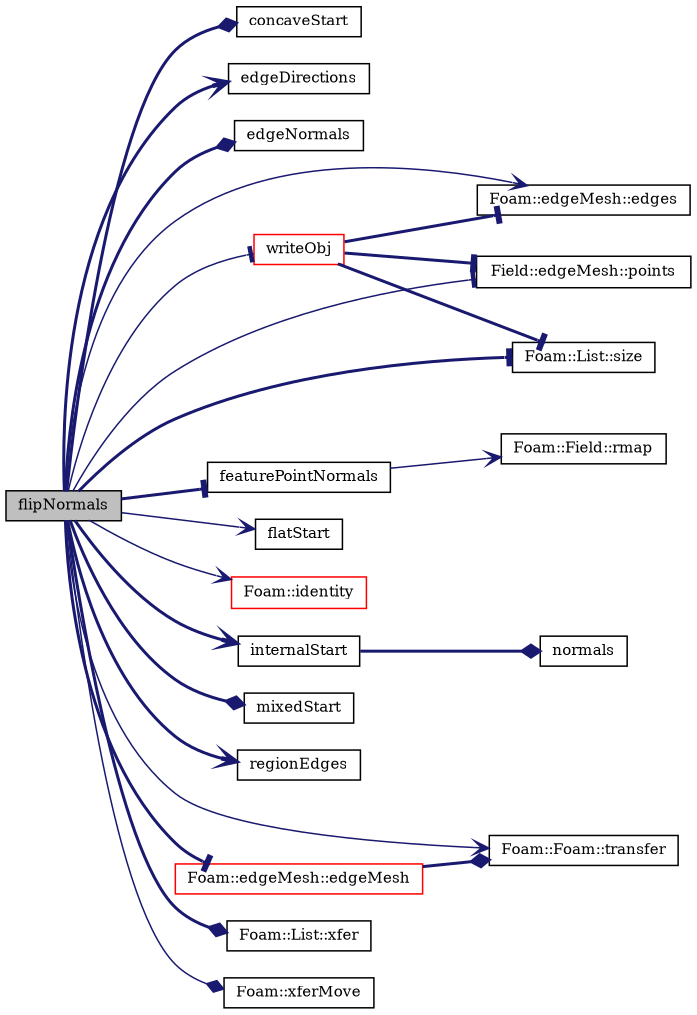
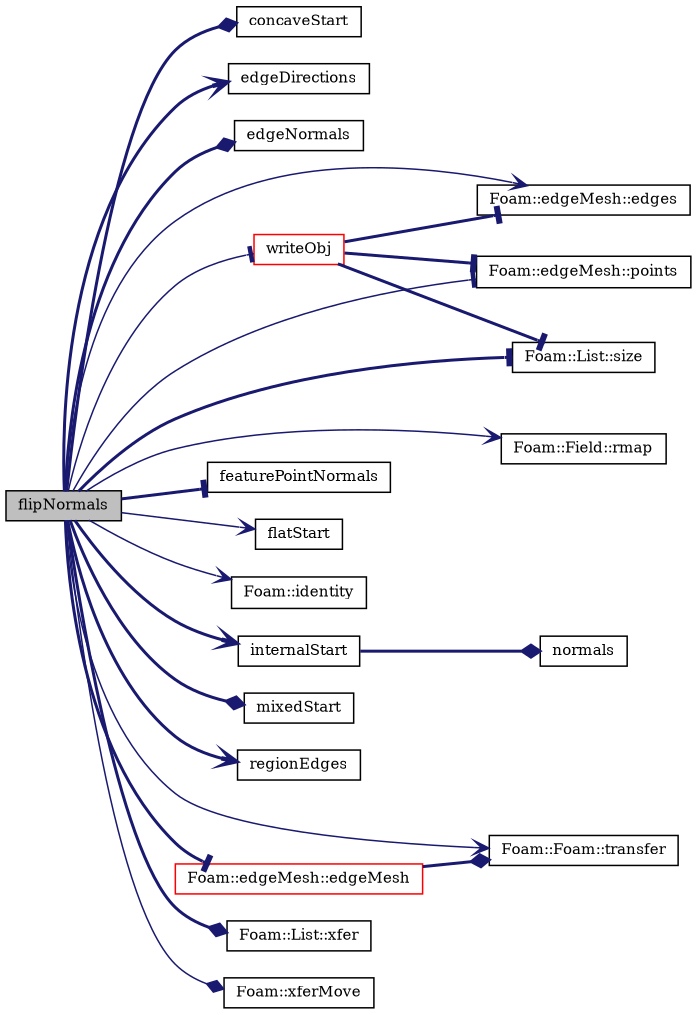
node "Field::edgeMesh::points": label "Field::edgeMesh::points" -> "Foam::edgeMesh::points"
edge "featurePointNormals" -> "Foam::Field::rmap": now "flipNormals" -> "Foam::Field::rmap"
node "Foam::identity": color red -> black
